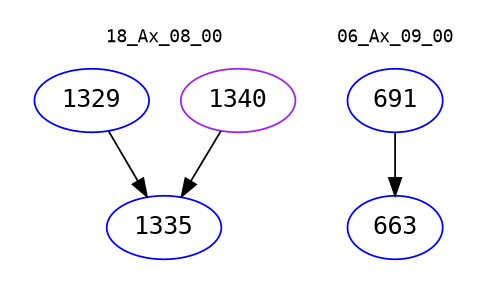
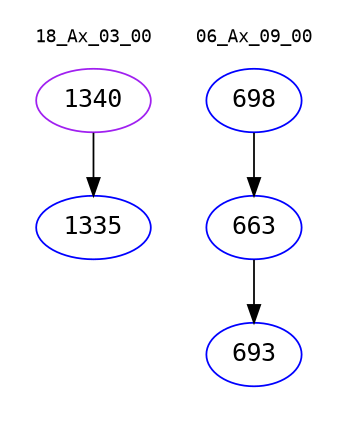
cluster "18_Ax_08_00": label "18_Ax_08_00" -> "18_Ax_03_00"
node "1329": removed
node "691": label "691" -> "698"
node "693": added
